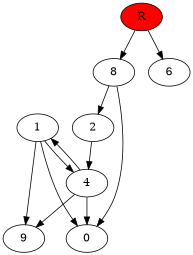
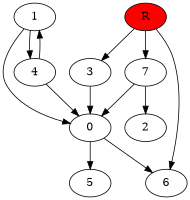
node "3": added
node "8": label "8" -> "7"
edge "2" -> "4": removed
edge "0" -> "6": added
node "5": added
node "9": removed
